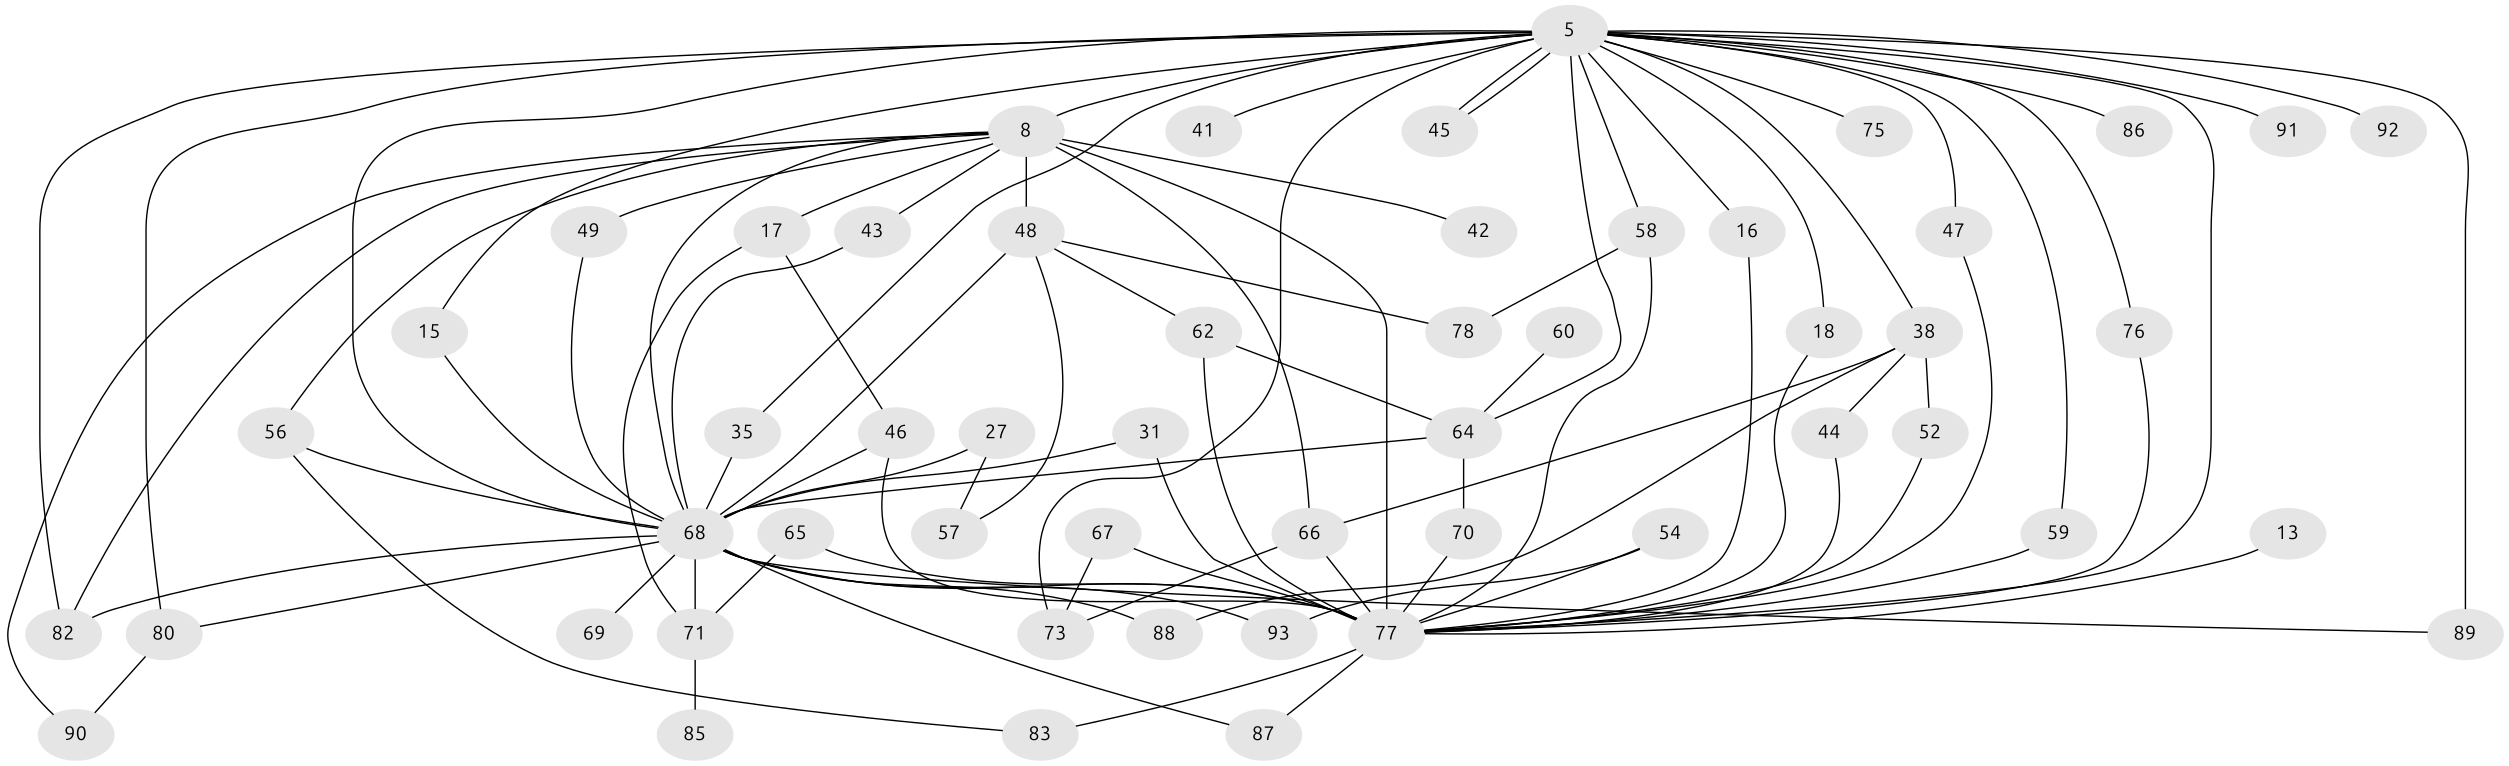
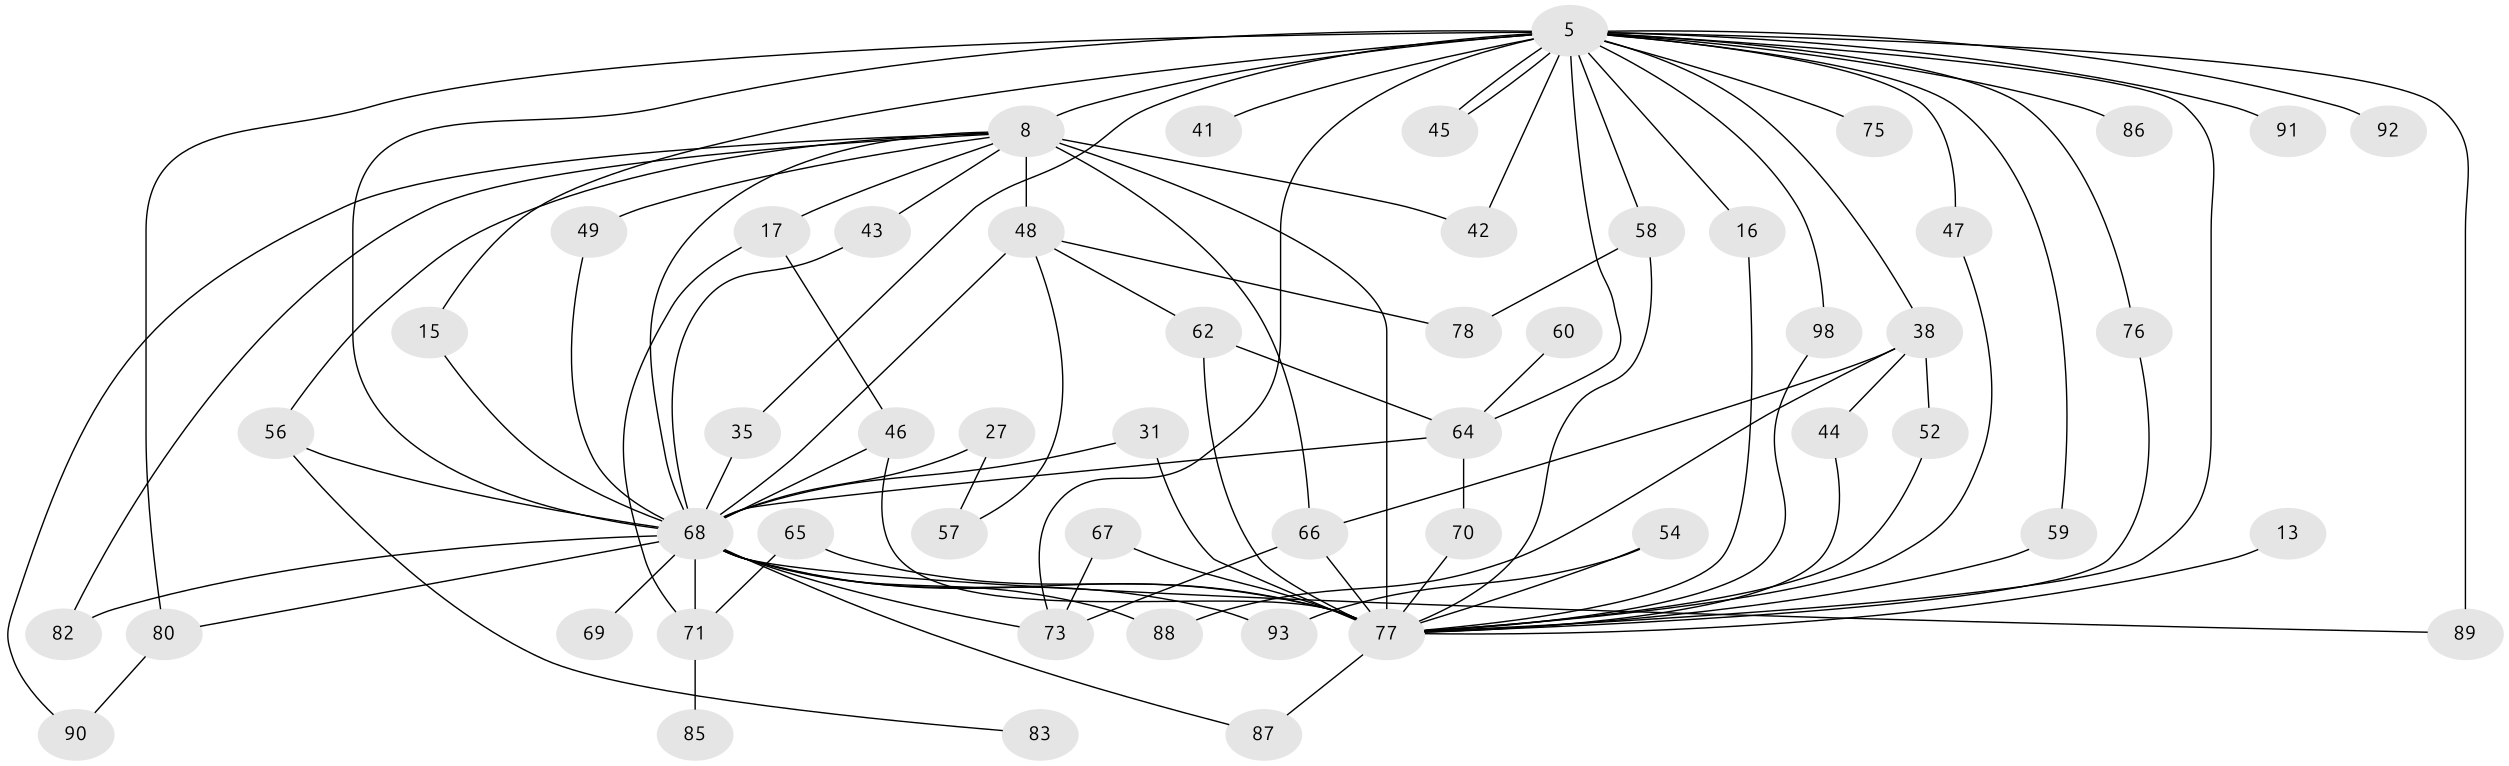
edge "5" -- "82": now "5" -- "42"
node "18": label "18" -> "98"
edge "68" -- "73": added
edge "77" -- "83": removed
